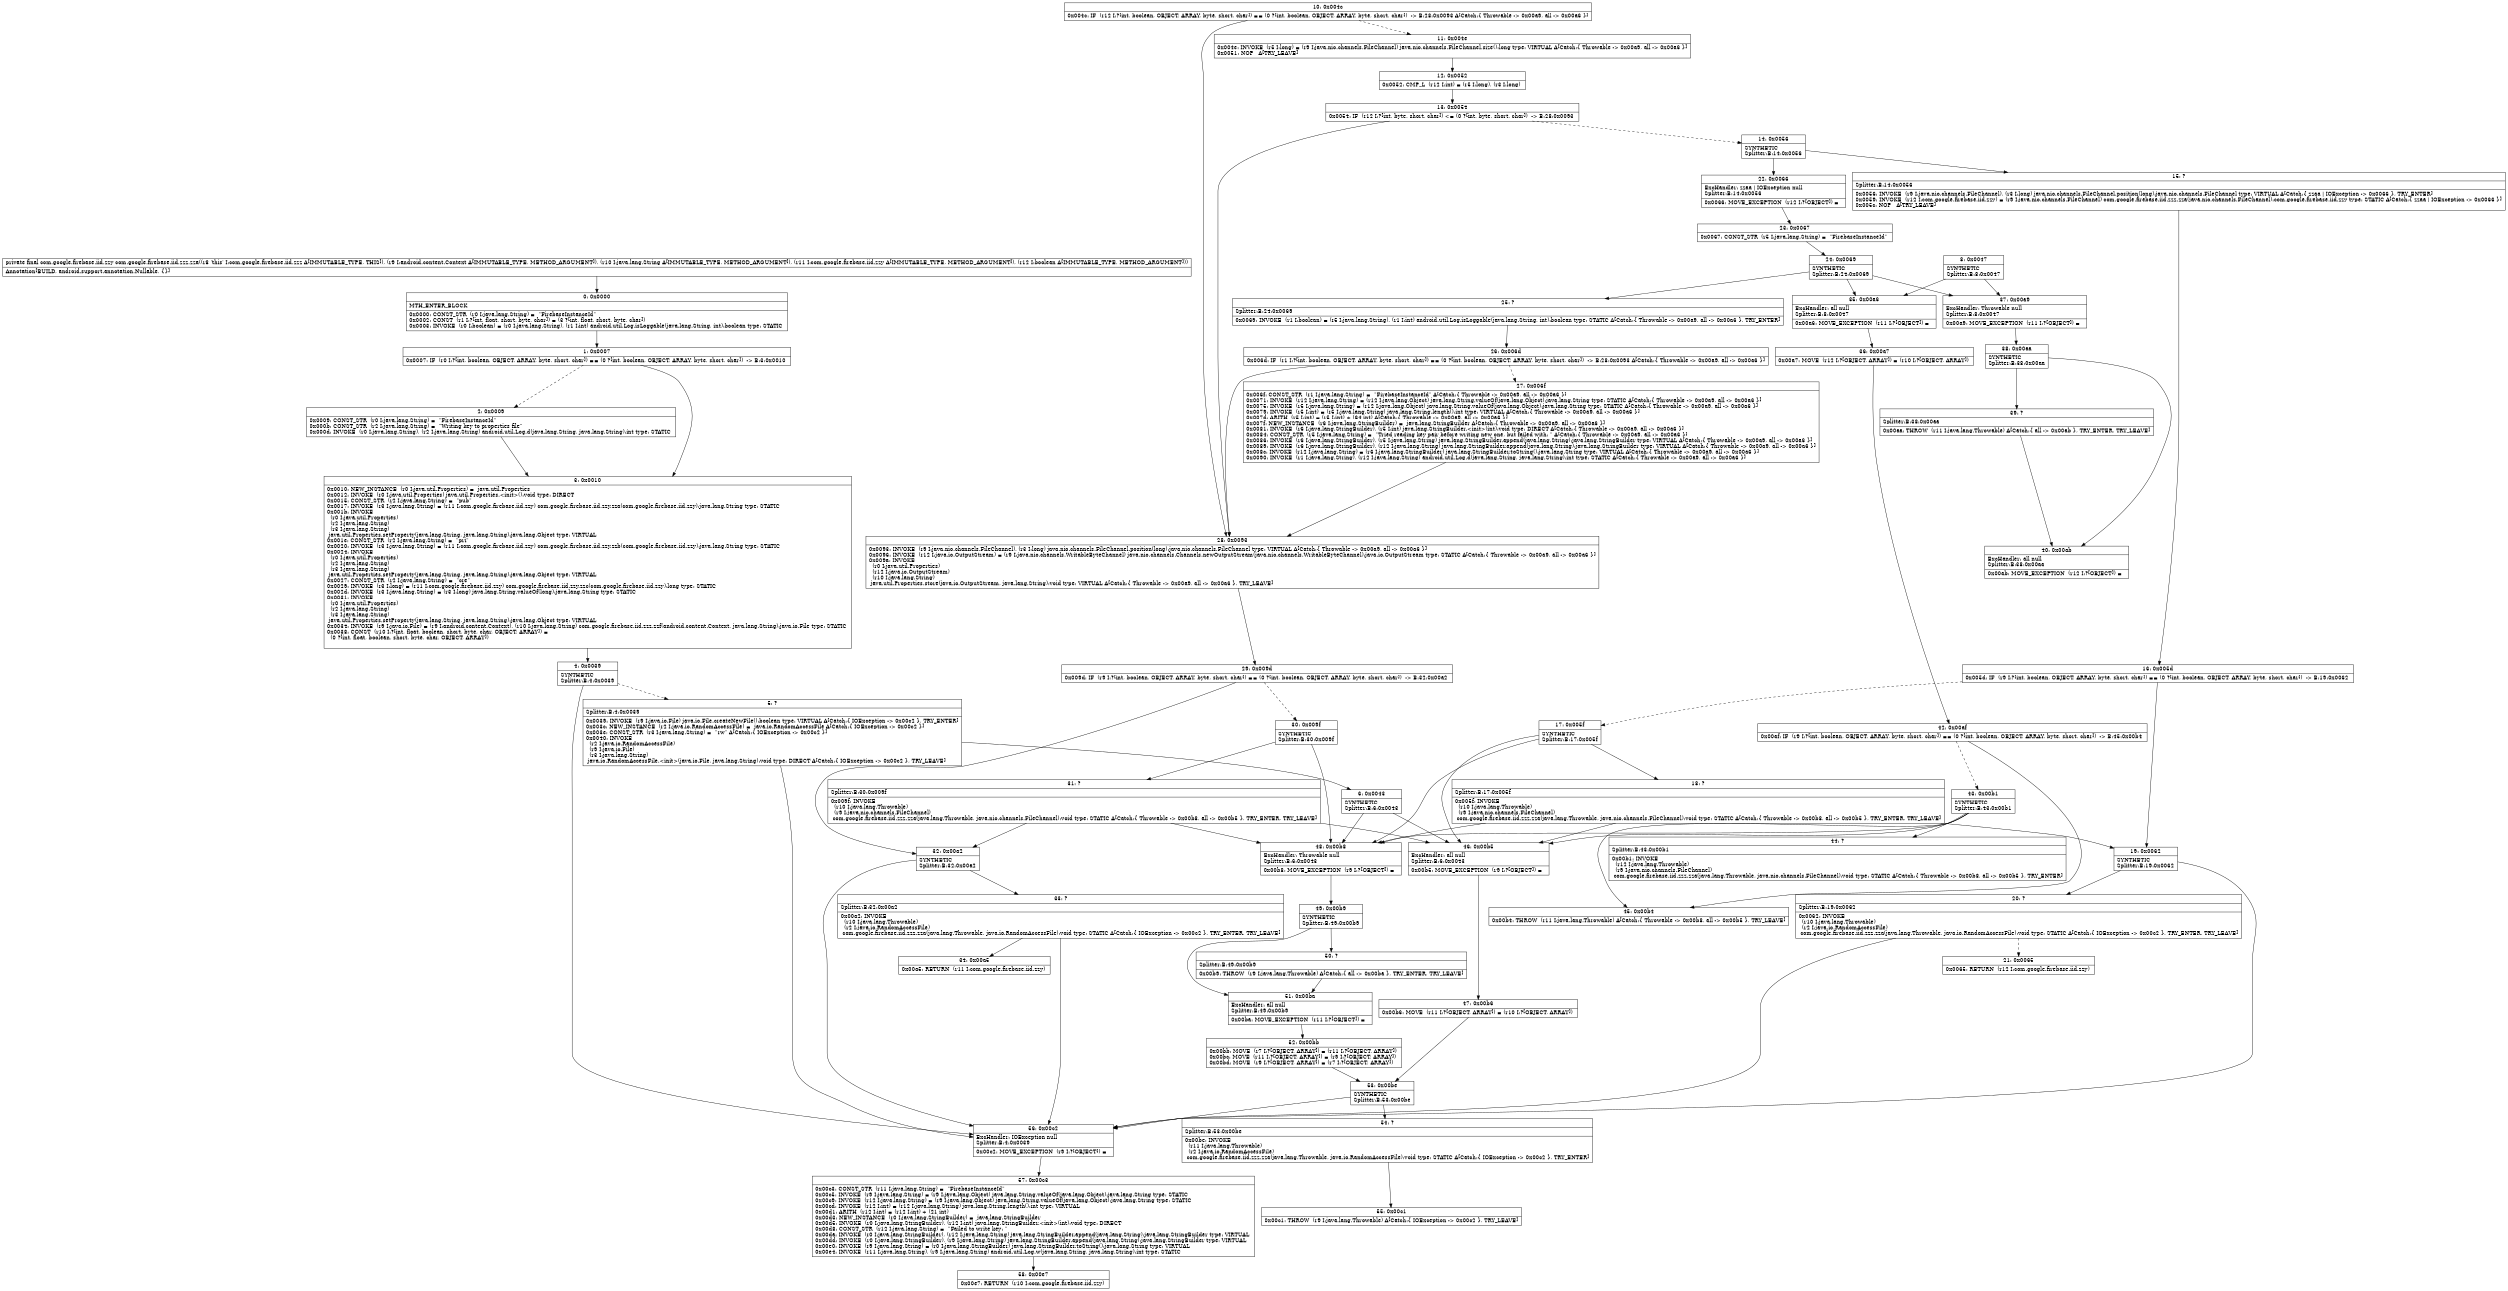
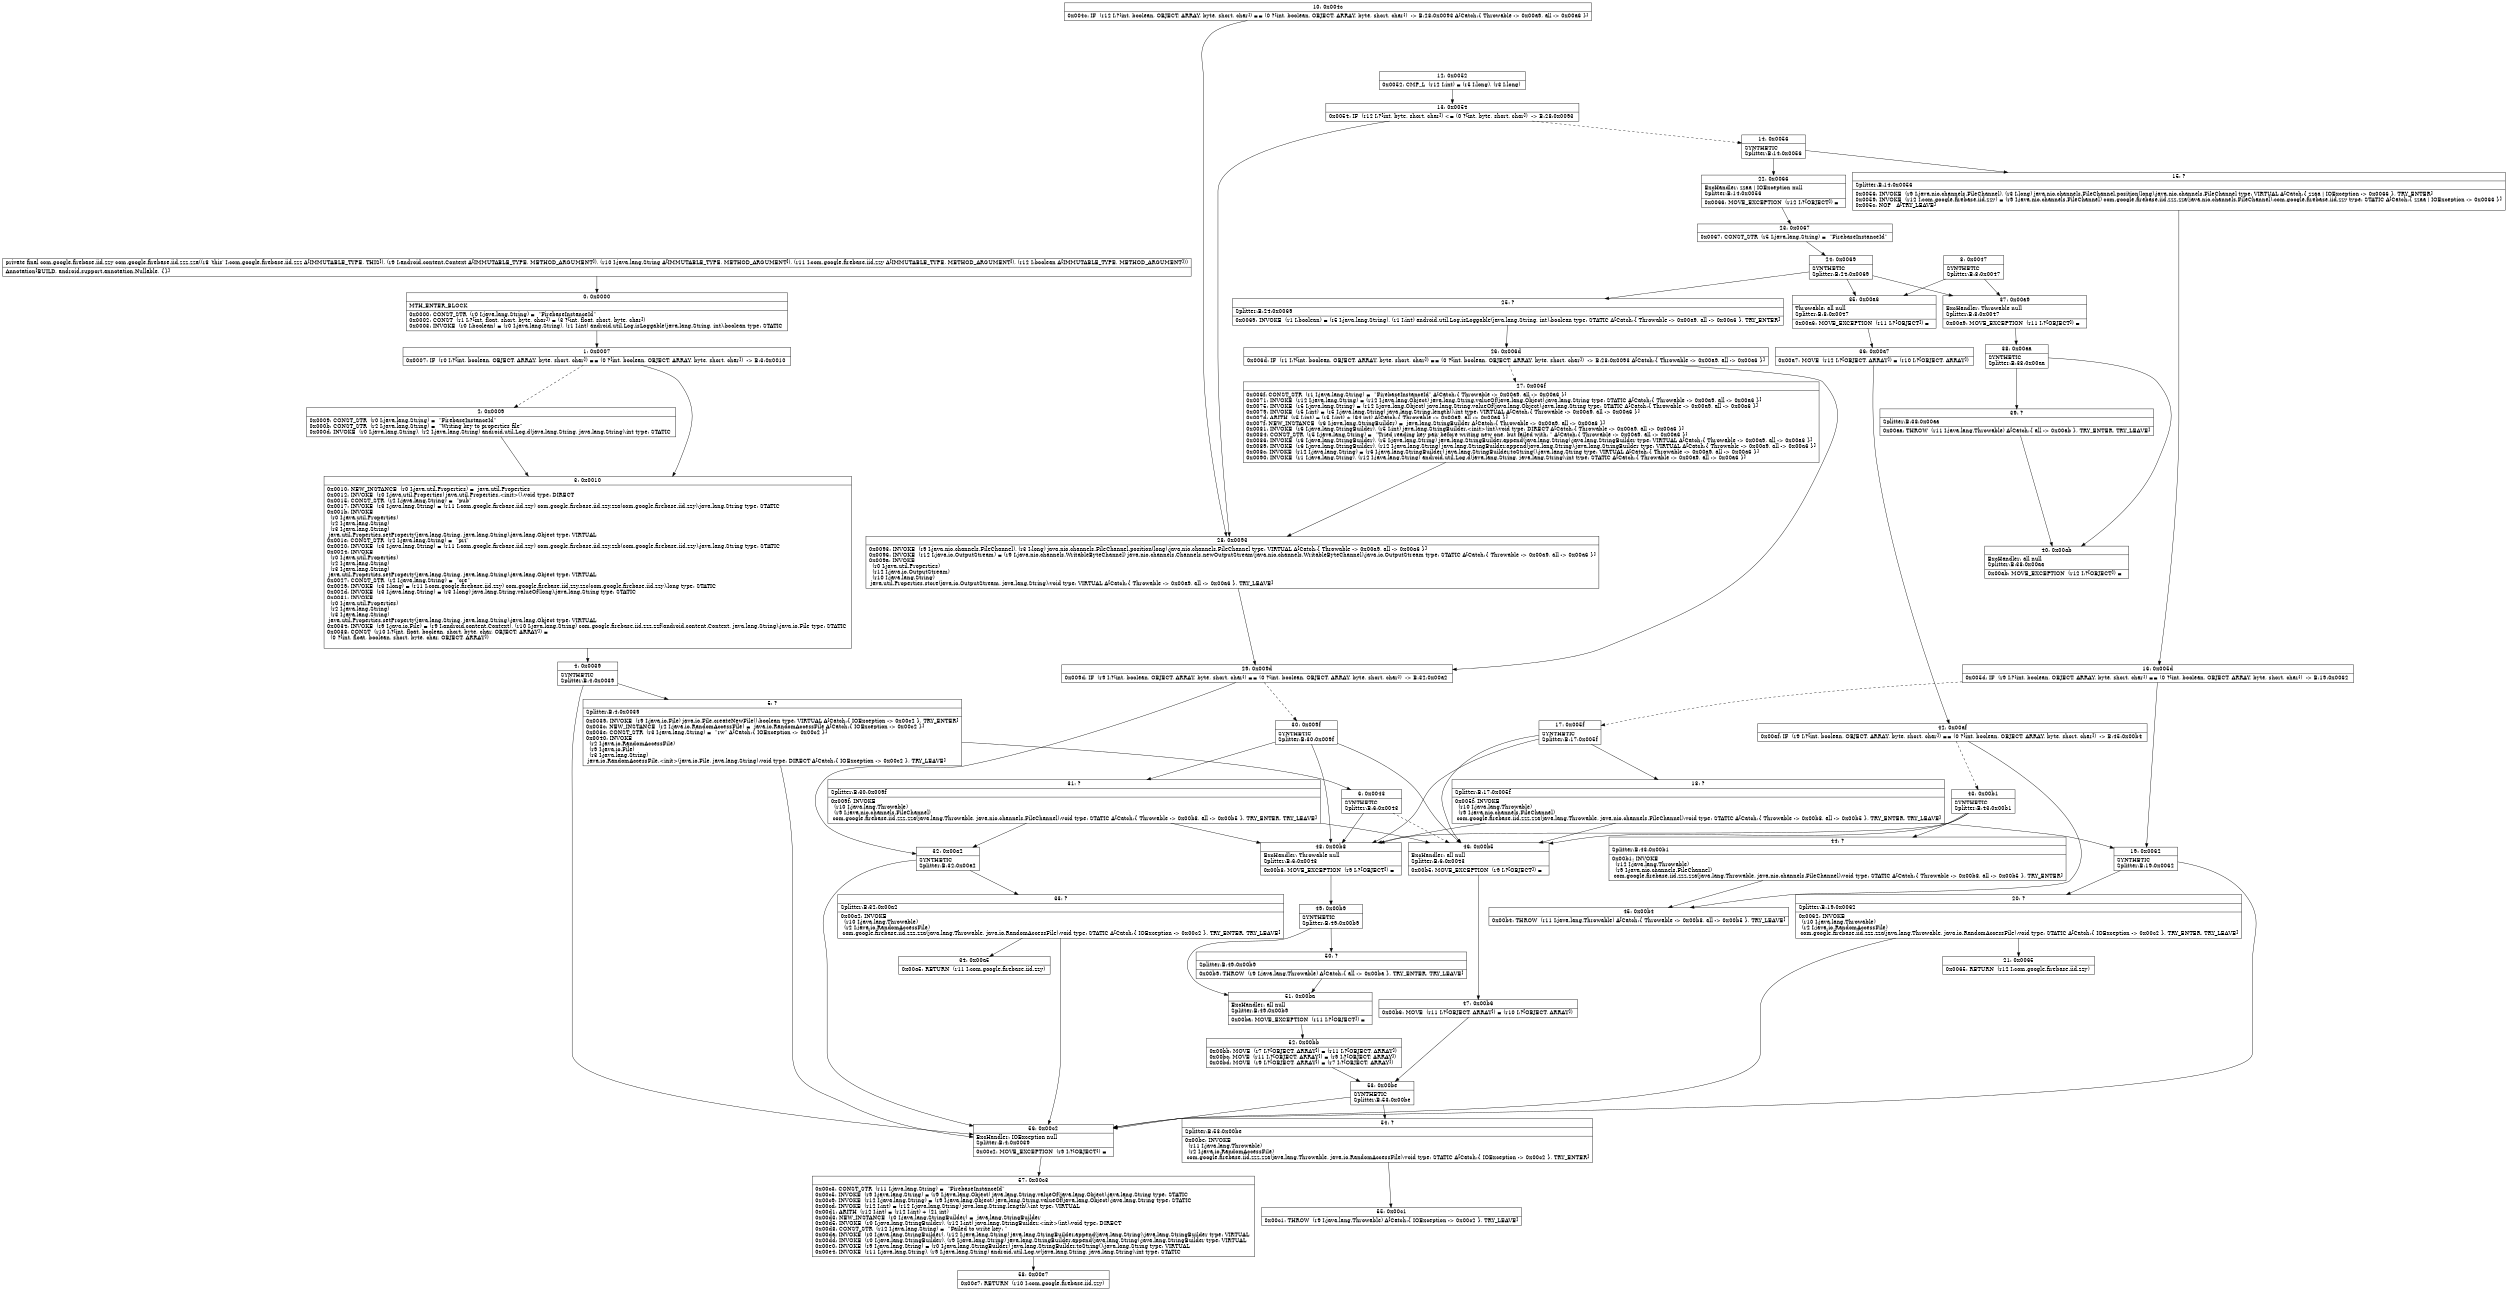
node "11: 0x004e": removed
node "35: 0x00a6": text "ExcHandler: all null" -> "Throwable: all null"
edge "26: 0x006d" -> "28: 0x0093": now "26: 0x006d" -> "29: 0x009d"
edge "4: 0x0039" -> "5: ?": style dashed -> solid
edge "30: 0x009f" -> "46: 0x00b5": added
edge "43: 0x00b1" -> "45: 0x00b4": now "44: ?" -> "45: 0x00b4"
edge "6: 0x0043" -> "46: 0x00b5": style solid -> dashed
edge "20: ?" -> "21: 0x0065": style dashed -> solid
